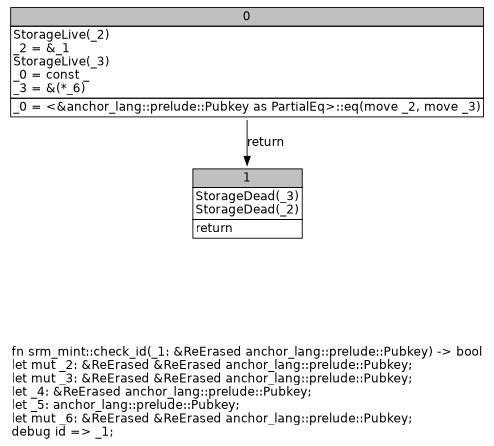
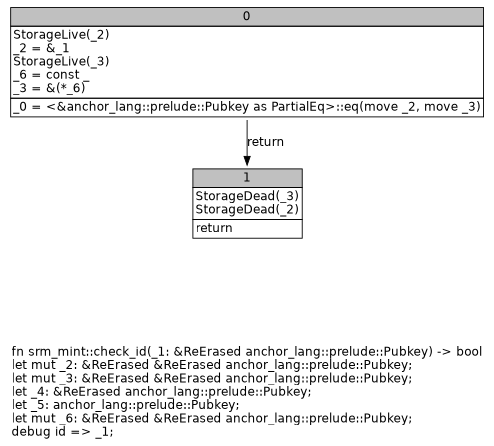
node "0": text "_0 = const _" -> "_6 = const _"
